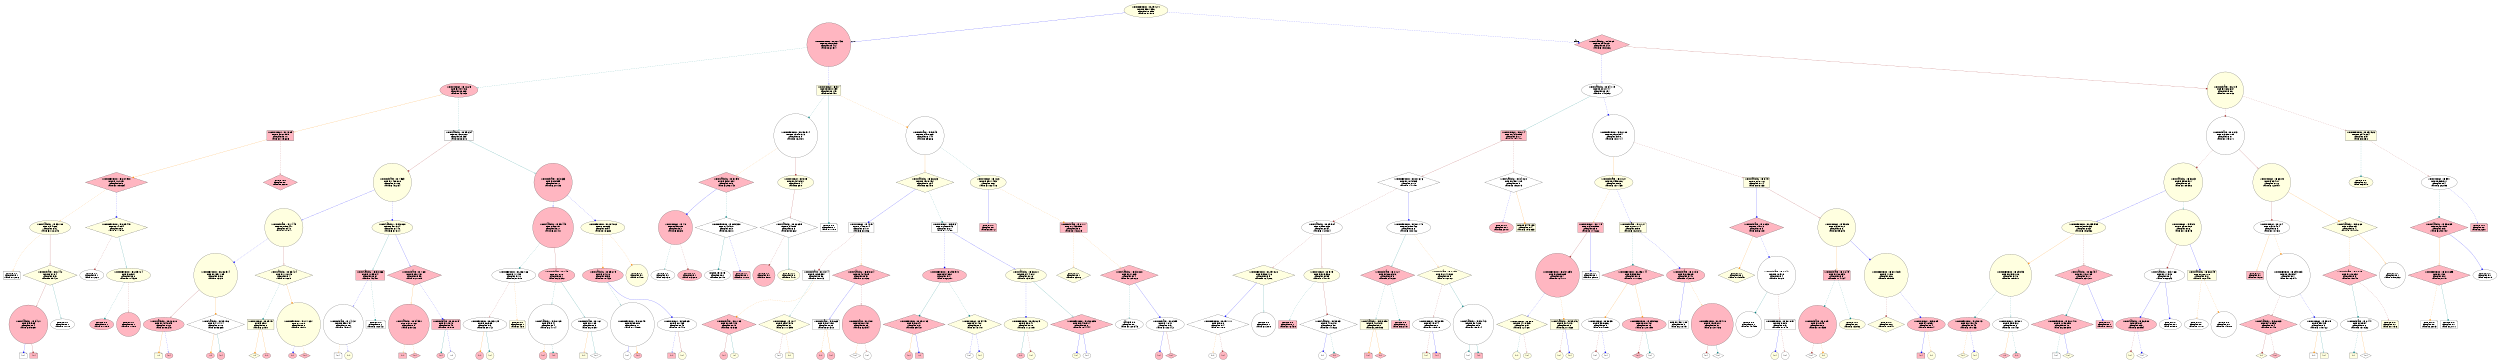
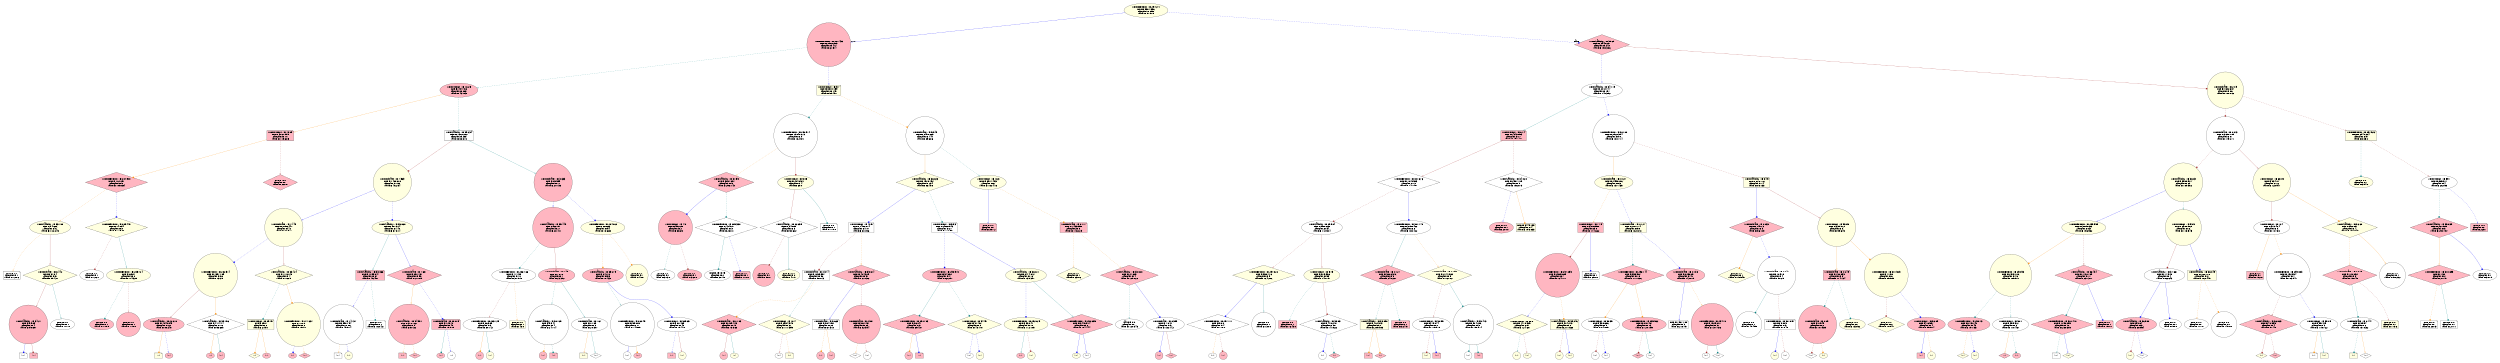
edge "WOA_MLDpt <= 5.7 mse = 3800.159 samples = 149 value = 95.491" -> "mse = 0.0 samples = 1 value = 179.0": now "WOA_MLDpt <= 5.05 mse = 2046.571 samples = 4 value = 69.0" -> "mse = 0.0 samples = 1 value = 179.0"
edge "WOA_MLDpt <= 53.85 mse = 235.512 samples = 9 value = 99.645" -> "WOA_TEMP_K <= 301.525 mse = 71.98 samples = 6 value = 89.985": color blue -> darkorange
